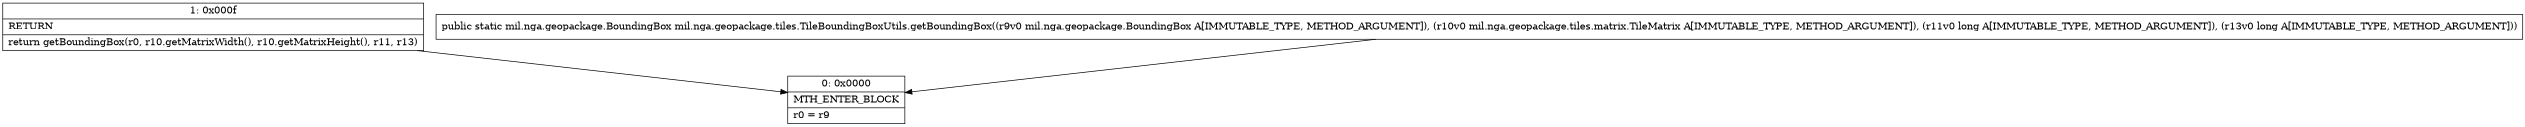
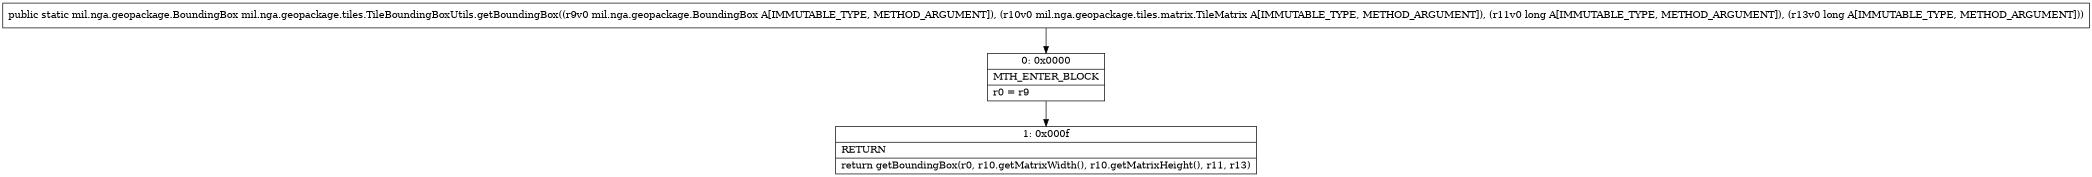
edge "1: 0x000f" -> "0: 0x0000": reversed
